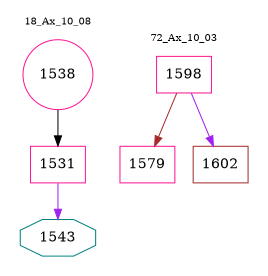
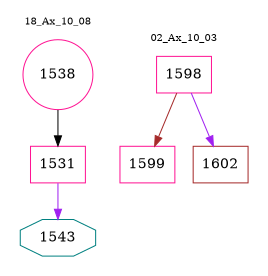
cluster "72_Ax_10_03": label "72_Ax_10_03" -> "02_Ax_10_03"
node "1579": label "1579" -> "1599"
